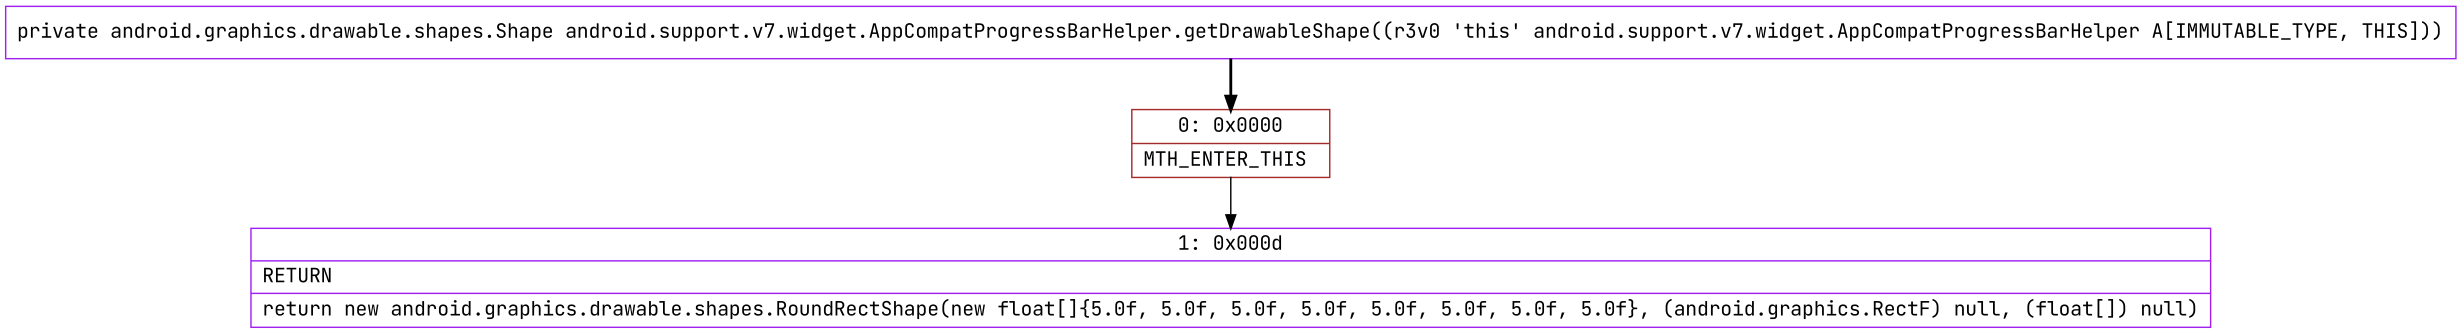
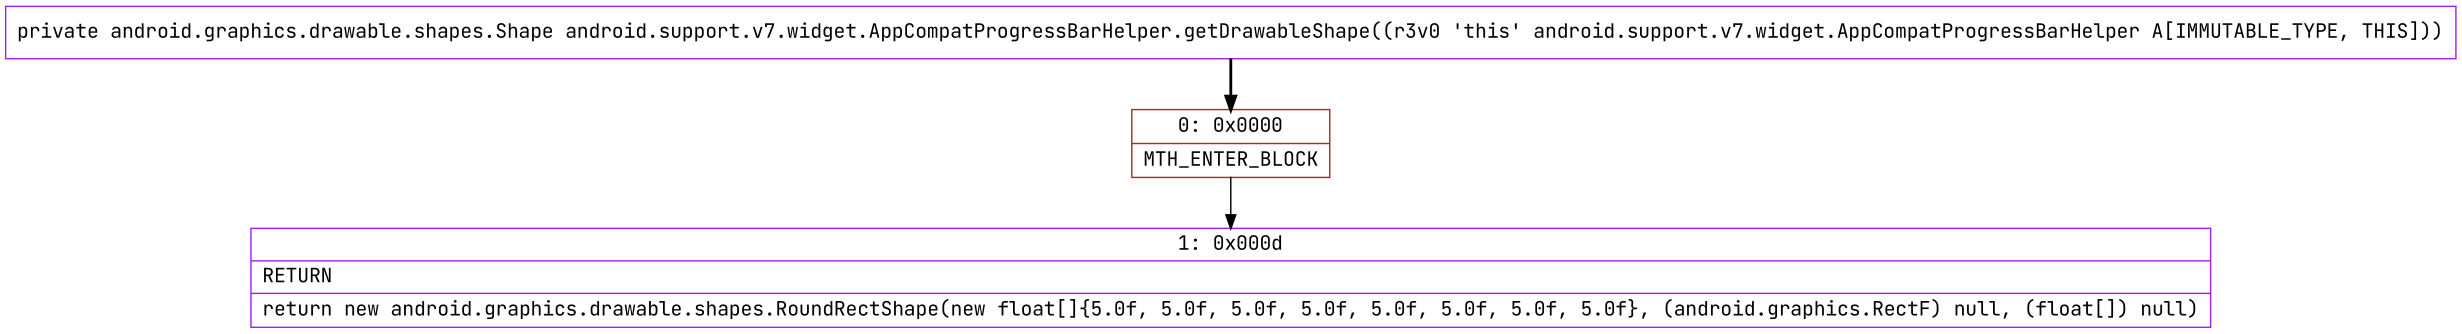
node "0: 0x0000": text "MTH_ENTER_THIS" -> "MTH_ENTER_BLOCK"
